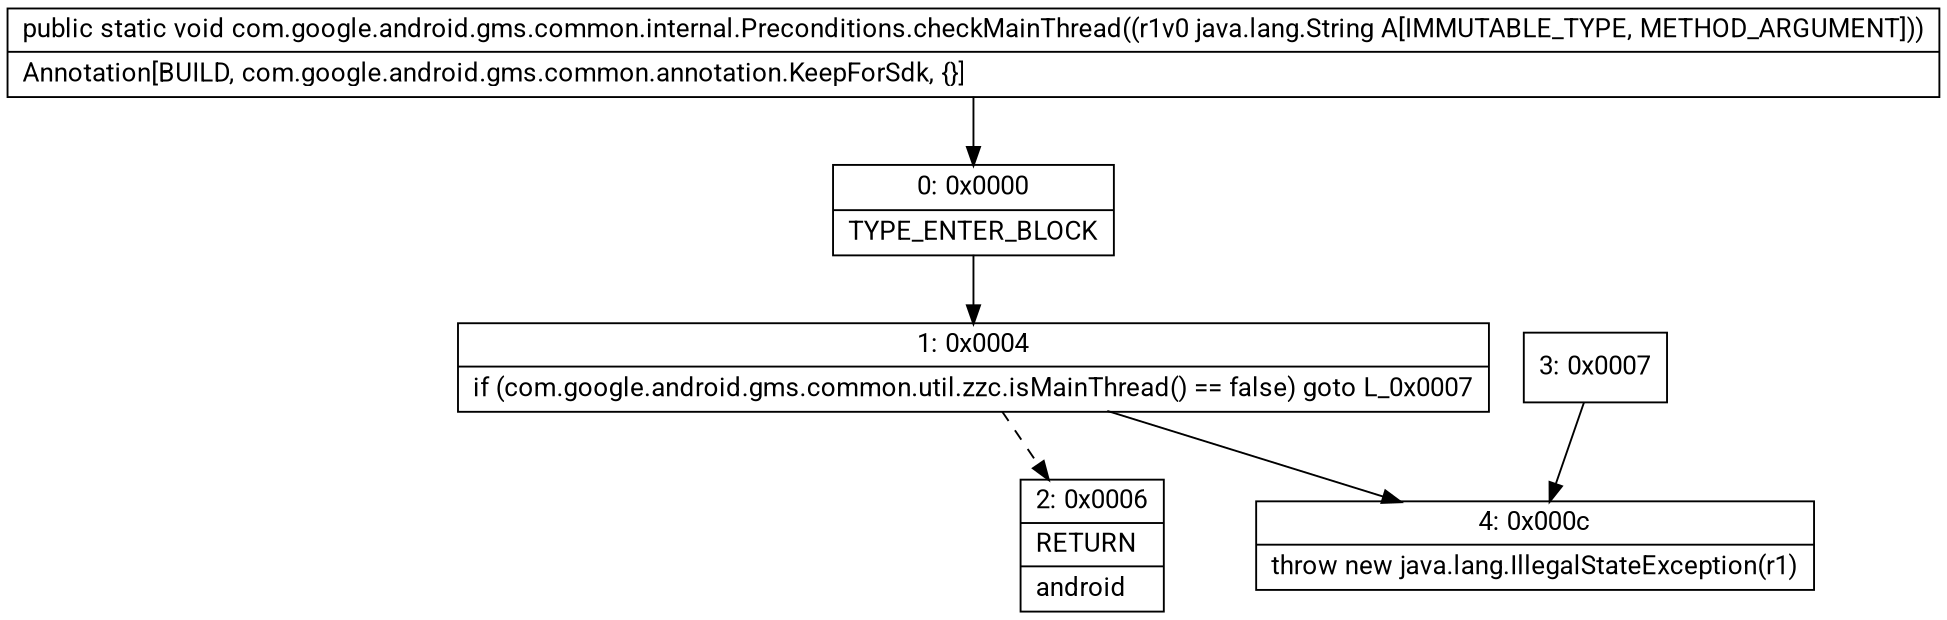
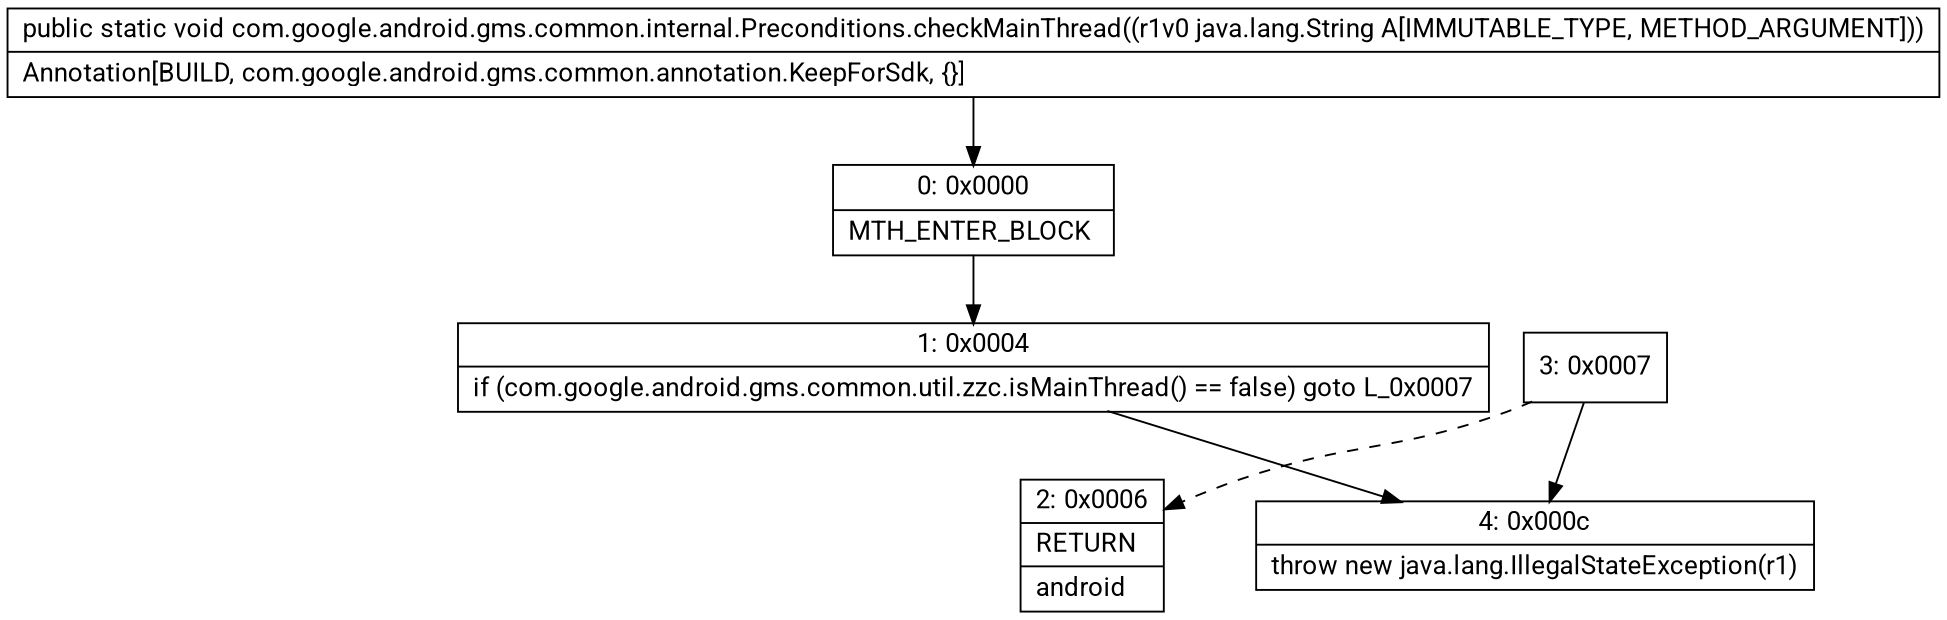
node "0: 0x0000": text "TYPE_ENTER_BLOCK" -> "MTH_ENTER_BLOCK"
edge "1: 0x0004" -> "2: 0x0006": now "3: 0x0007" -> "2: 0x0006"
